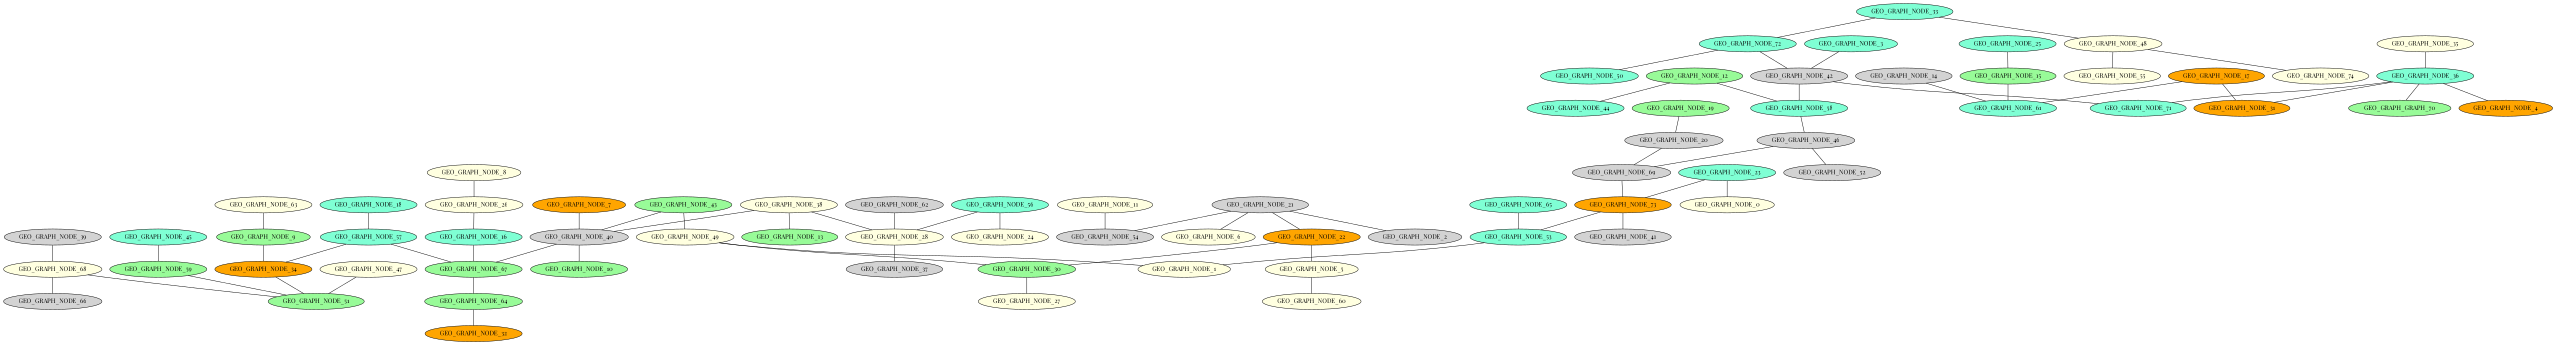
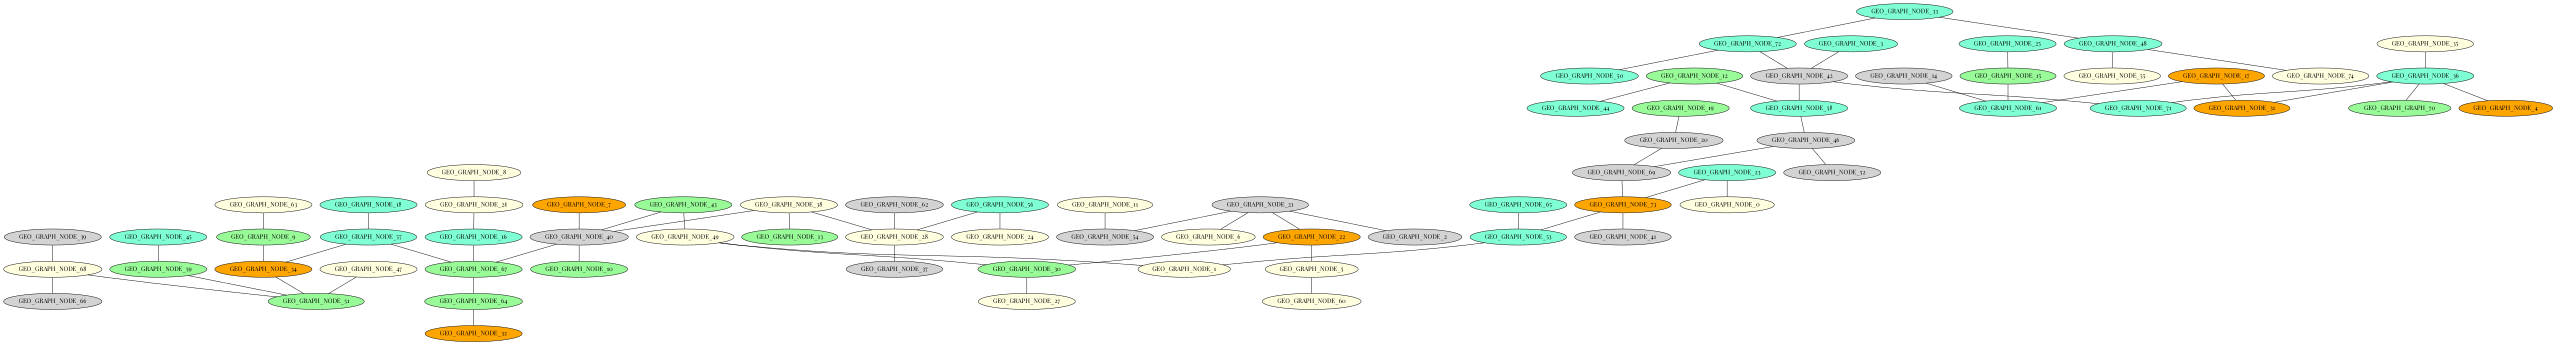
node "GEO_GRAPH_NODE_48": fillcolor lightyellow -> aquamarine
